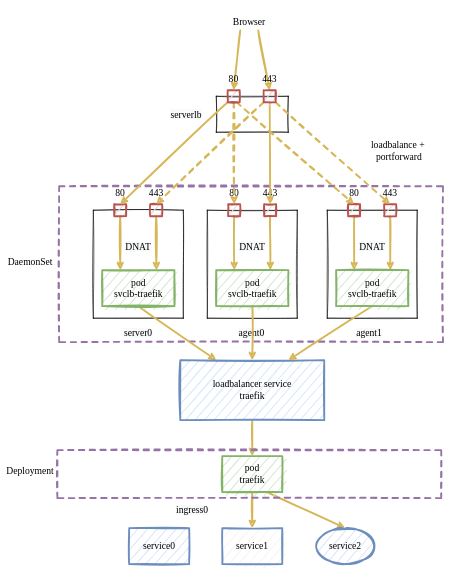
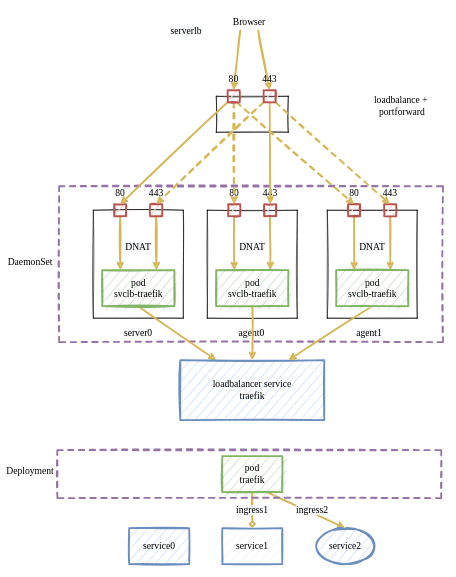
node "serverlb": moved (186, 114) -> (186, 30)
node "loadbalance + portforward": moved (399, 150) -> (402, 105)
edge "loadbalancer service traefik" -> "pod traefik": removed
node "ingress0": removed
node "ingress1": added
node "ingress2": added
edge "pod traefik" -> "service1": arrowhead classic -> diamond
